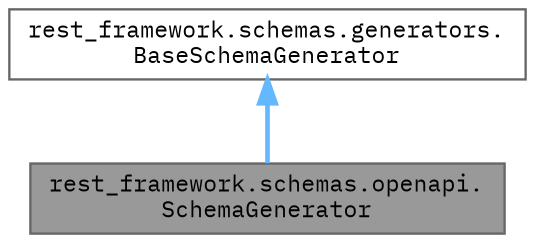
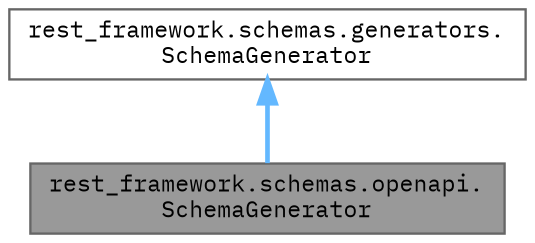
node "rest_framework.schemas.generators. BaseSchemaGenerator": label "rest_framework.schemas.generators. BaseSchemaGenerator" -> "rest_framework.schemas.generators. SchemaGenerator"
